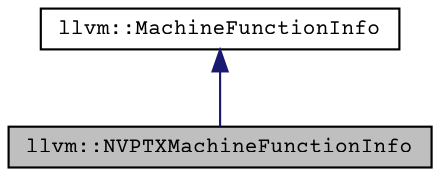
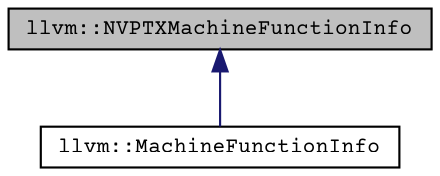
edge "llvm::NVPTXMachineFunctionInfo" -> "llvm::MachineFunctionInfo": reversed
